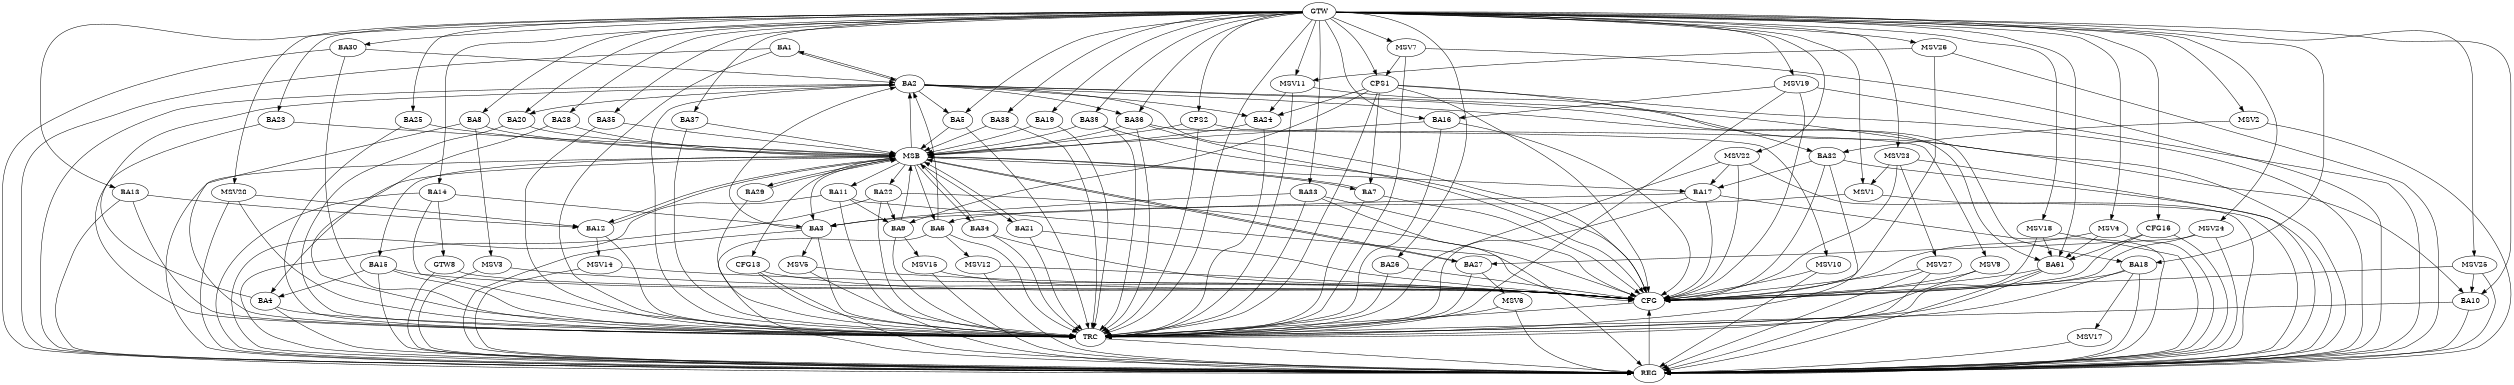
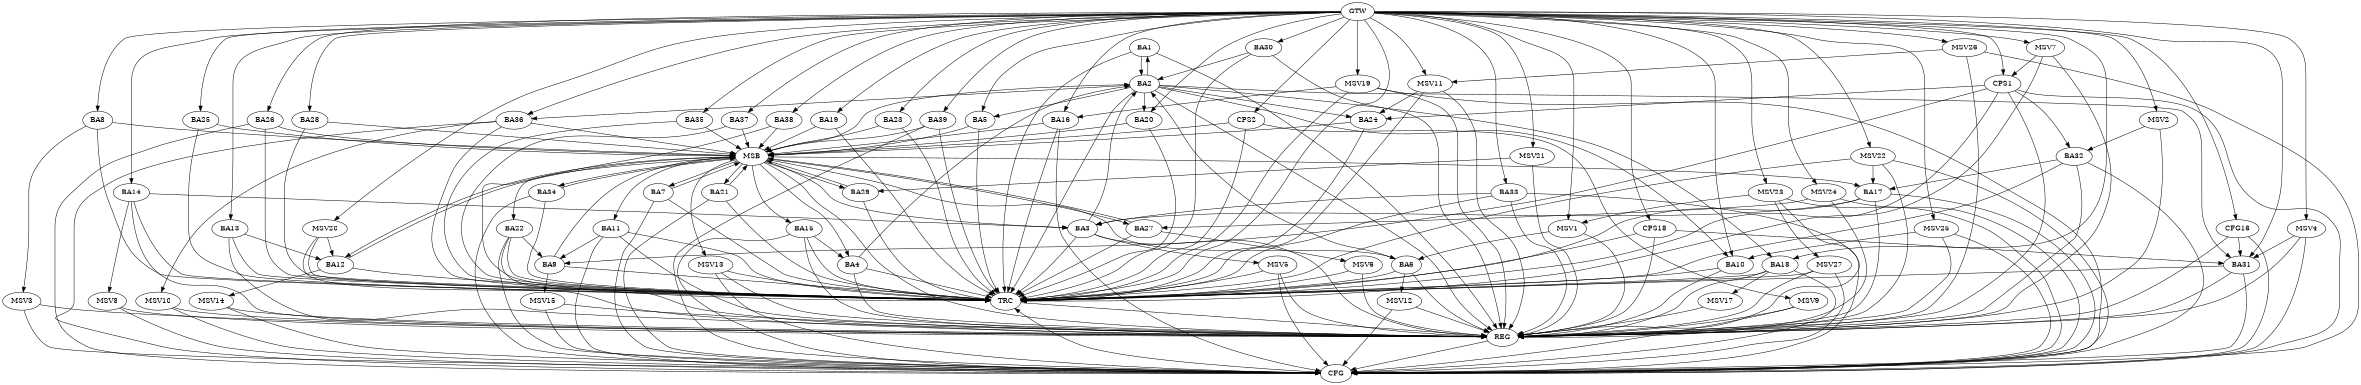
edge "CPS1" -> "BA7": removed
edge "BA26" -> "MSB": added
edge "BA2" -> "CFG": removed
node "MSV21": added
node "MSV18": label "MSV18" -> "CPS18"
node "GTW8": label "GTW8" -> "MSV8"
node "CFG13": label "CFG13" -> "MSV13"
node "BA61": label "BA61" -> "BA31"
edge "MSV5" -> "TRC": added
